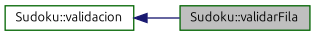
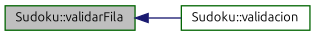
edge "Sudoku::validarFila" -> "Sudoku::validacion": reversed
